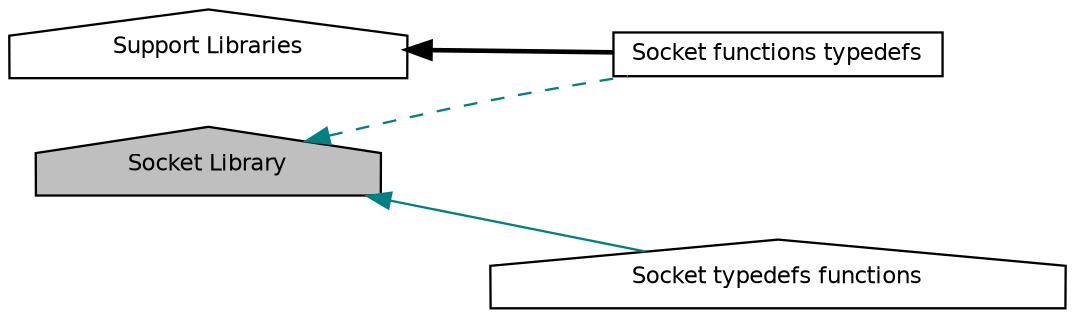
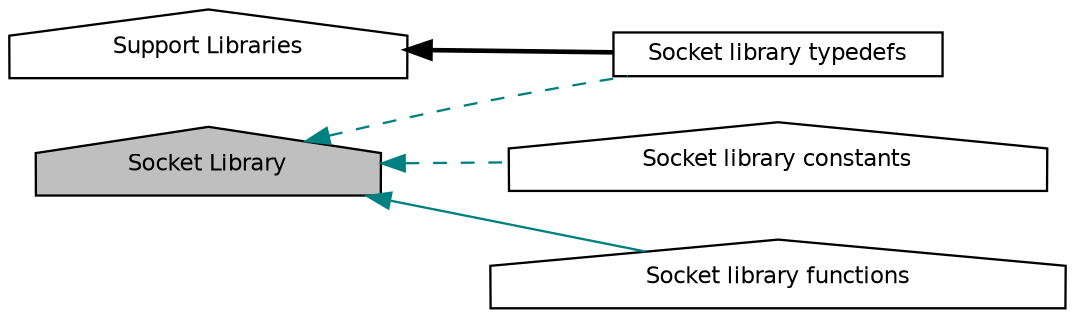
node "Socket functions typedefs": label "Socket functions typedefs" -> "Socket library typedefs"
node "Socket library constants": added
node "Socket typedefs functions": label "Socket typedefs functions" -> "Socket library functions"
